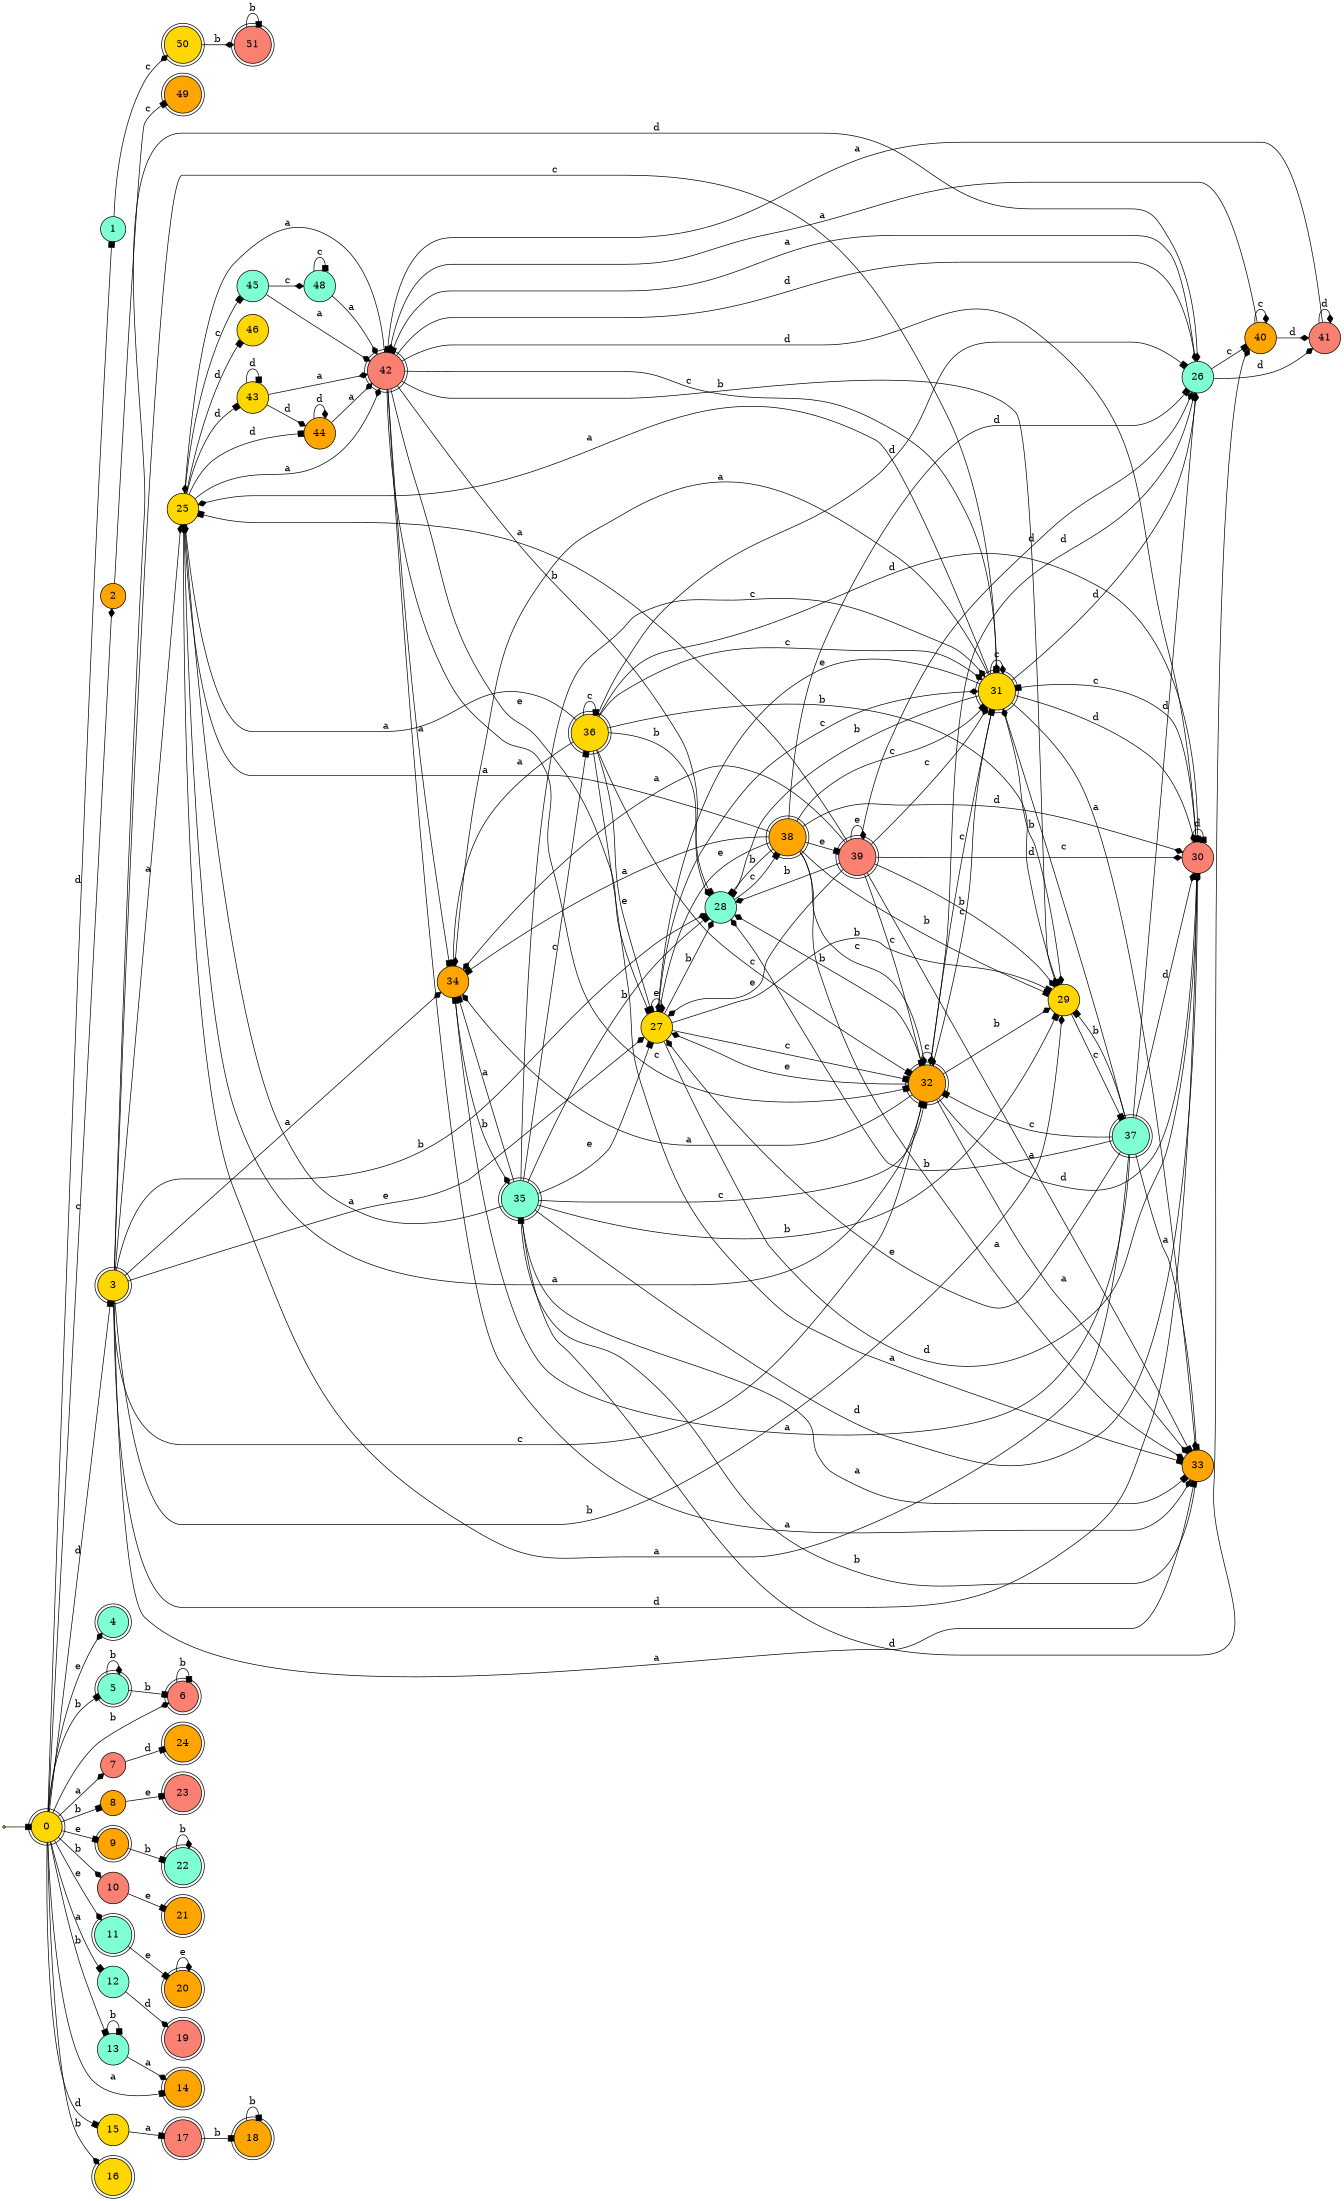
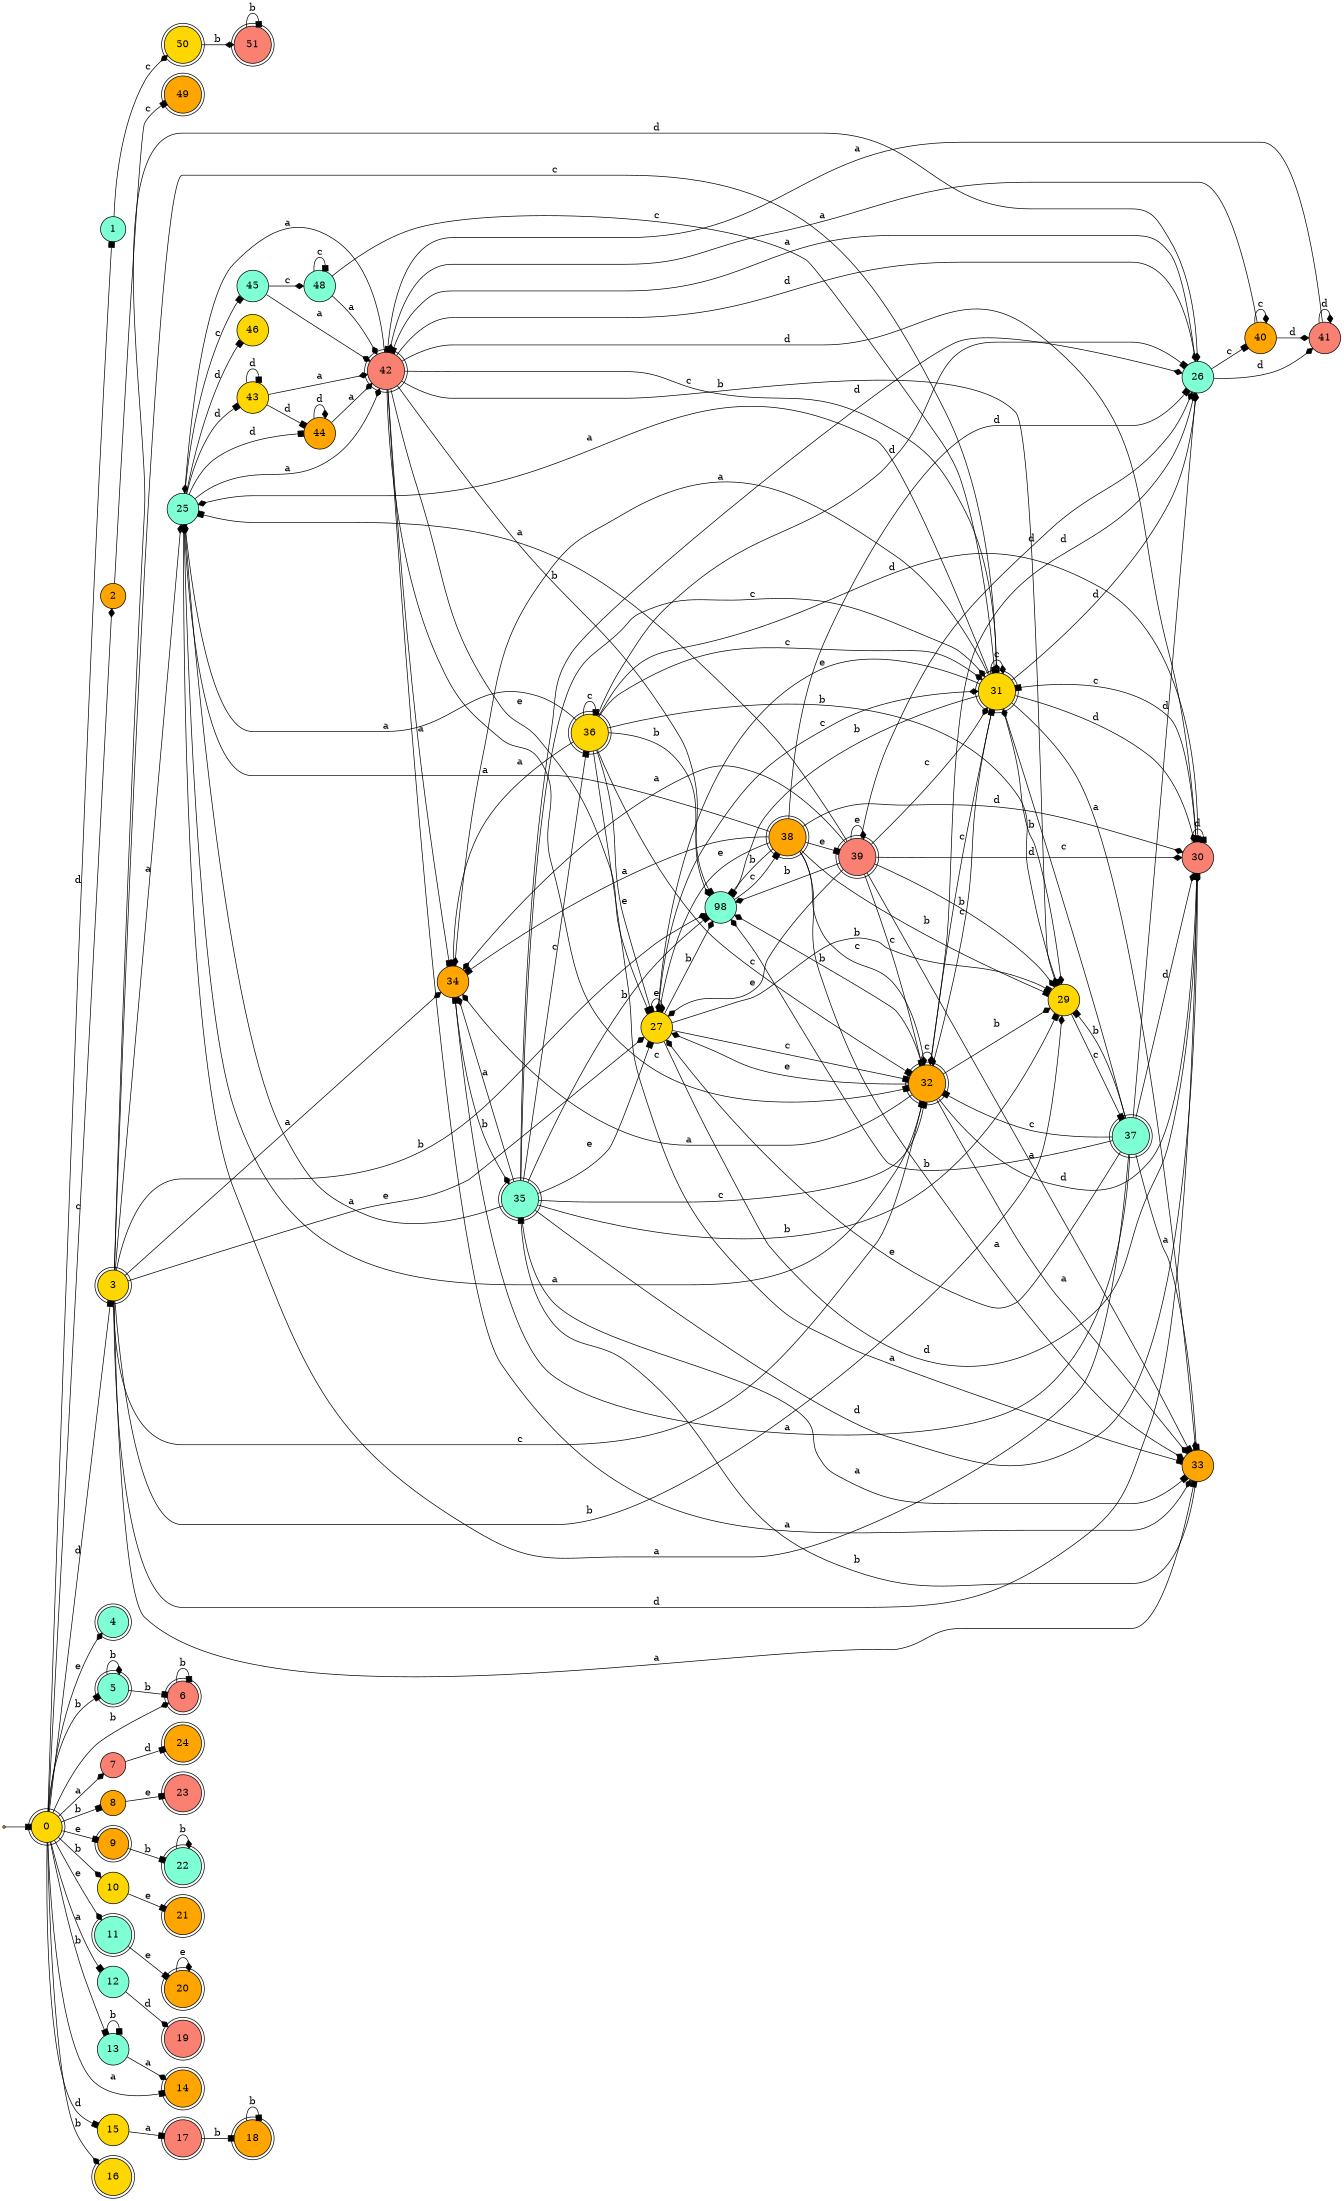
edge "43" -> "44": arrowhead diamond -> box
node "25": fillcolor gold -> aquamarine
edge "38" -> "31": now "48" -> "31"
node "28": label "28" -> "98"
edge "35" -> "34": arrowhead box -> diamond
edge "35" -> "40": now "35" -> "26"
node "10": fillcolor salmon -> gold
